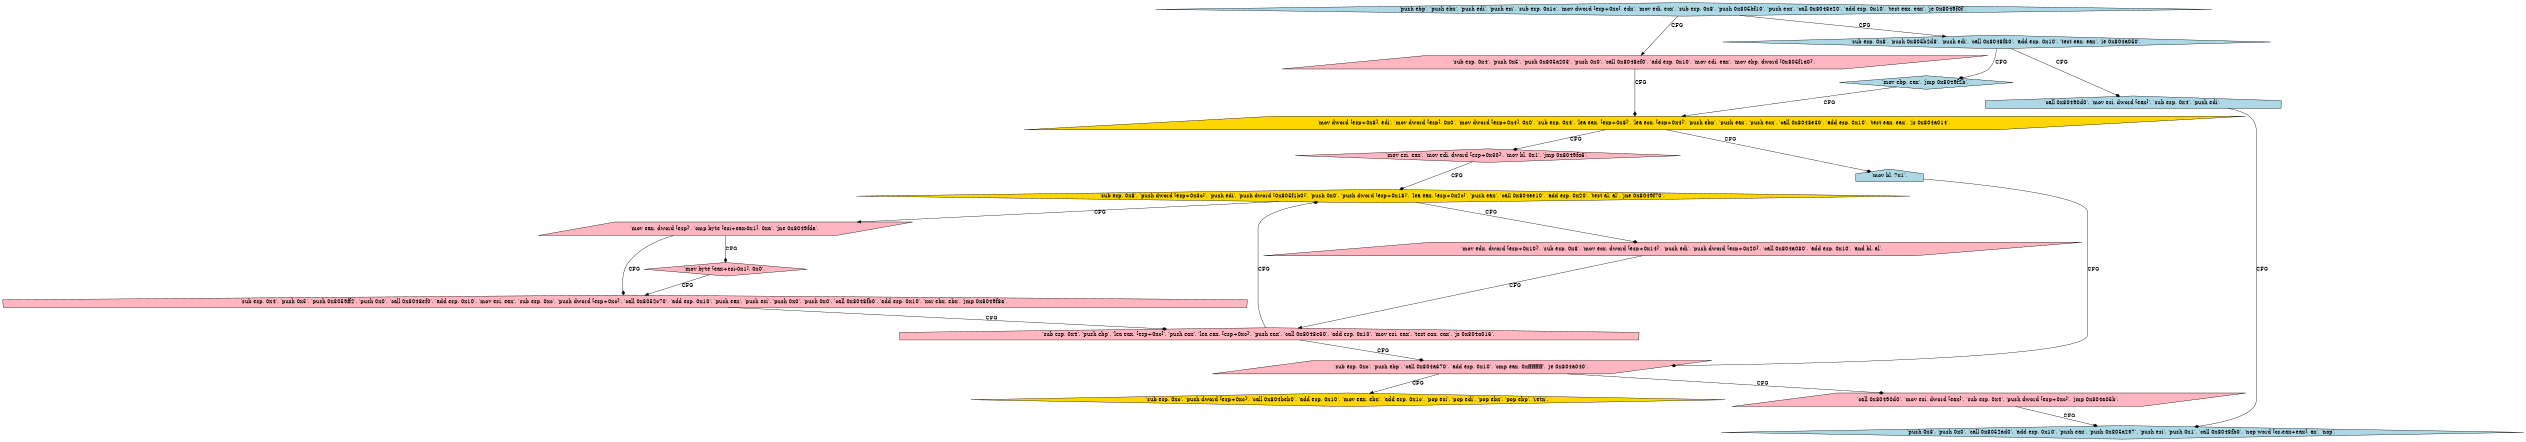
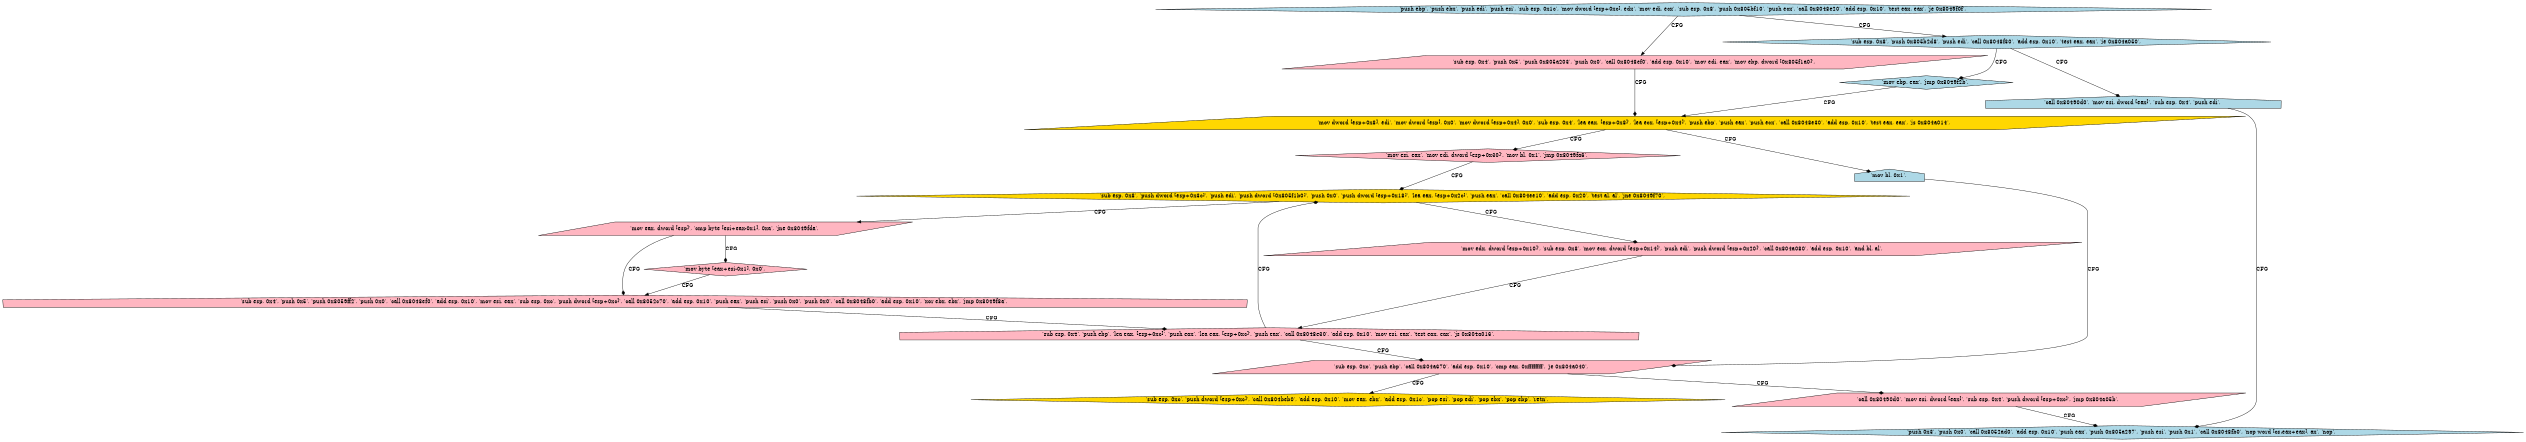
node "'mov bl, 7x1',": label "'mov bl, 7x1'," -> "'mov bl, 0x1',"
